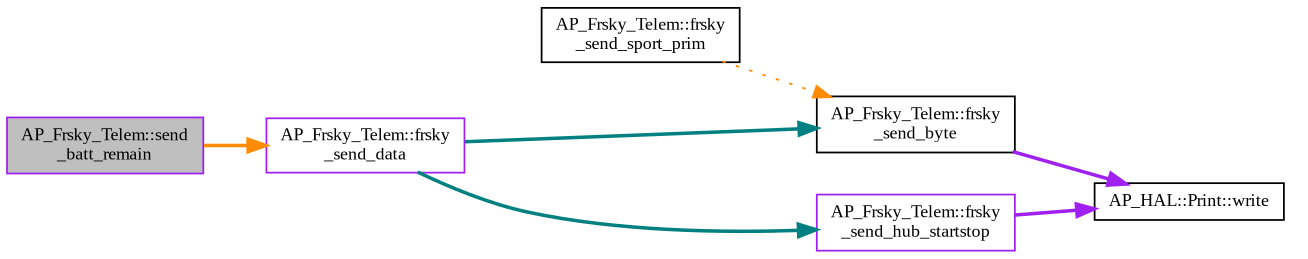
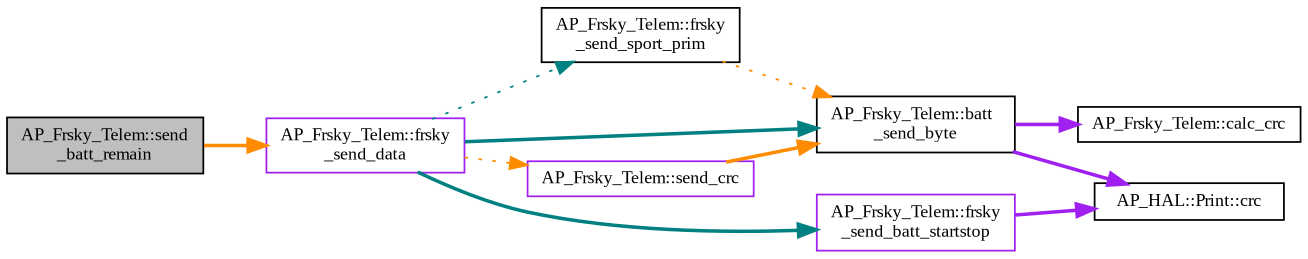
edge "AP_Frsky_Telem::frsky _send_data" -> "AP_Frsky_Telem::frsky _send_sport_prim": added
node "AP_Frsky_Telem::frsky _send_byte": label "AP_Frsky_Telem::frsky _send_byte" -> "AP_Frsky_Telem::batt _send_byte"
node "AP_Frsky_Telem::calc_crc": added
node "AP_Frsky_Telem::send _batt_remain": color purple -> black
node "AP_Frsky_Telem::send_crc": added
node "AP_HAL::Print::write": label "AP_HAL::Print::write" -> "AP_HAL::Print::crc"
node "AP_Frsky_Telem::frsky _send_hub_startstop": label "AP_Frsky_Telem::frsky _send_hub_startstop" -> "AP_Frsky_Telem::frsky _send_batt_startstop"
